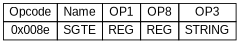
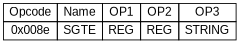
node "Opcode": text "OP8" -> "OP2"
